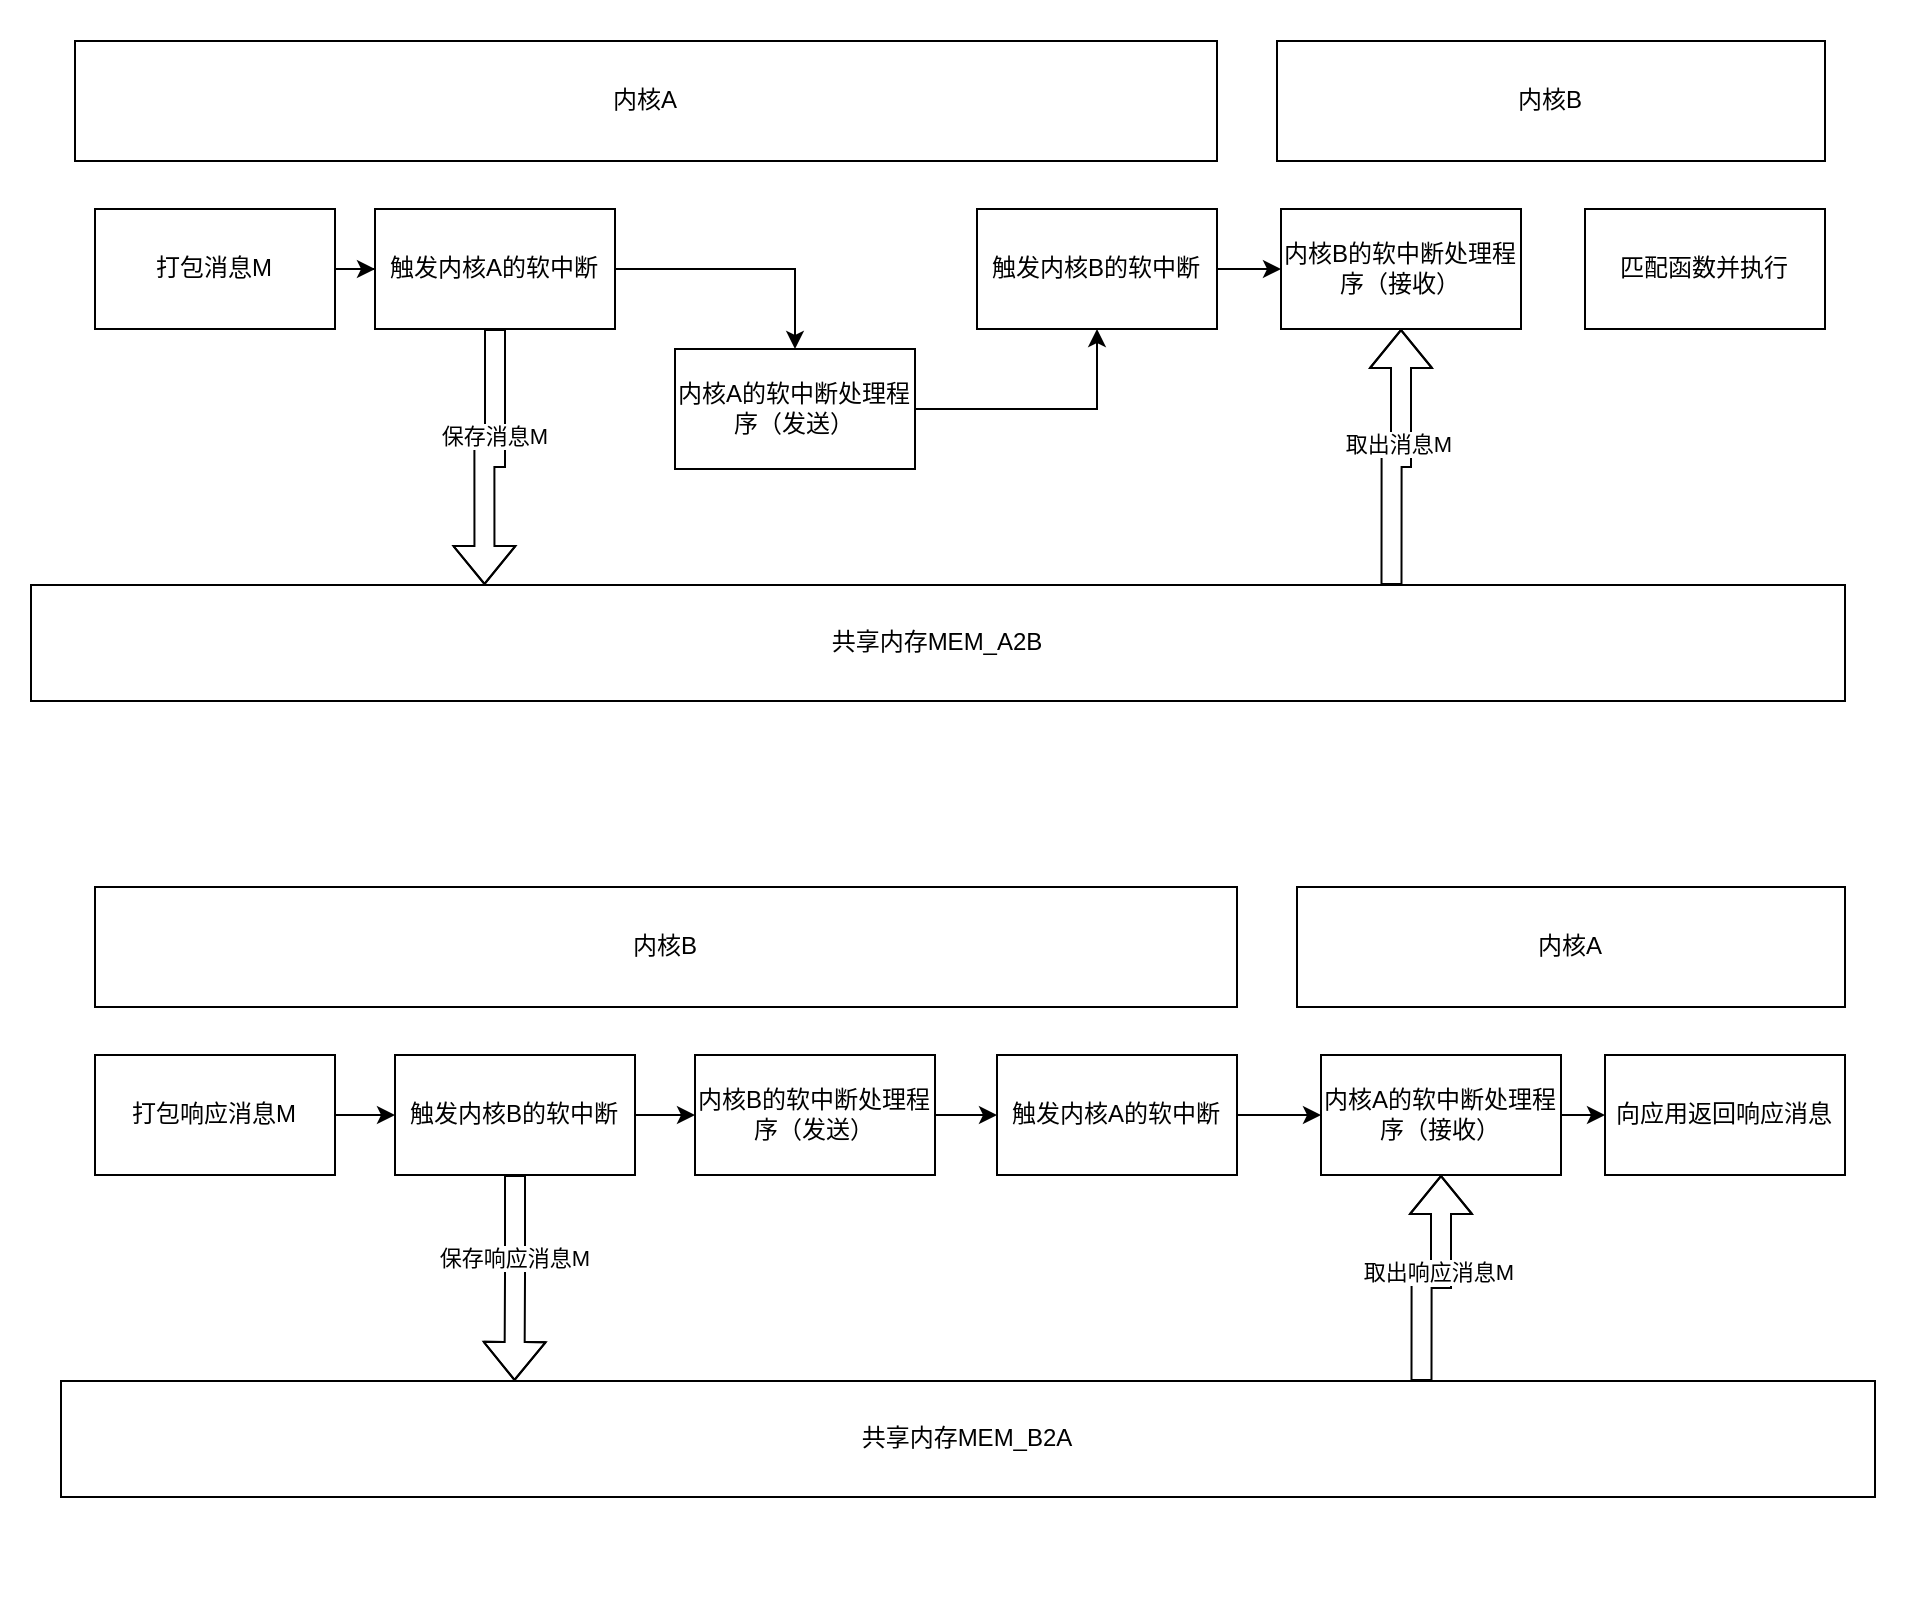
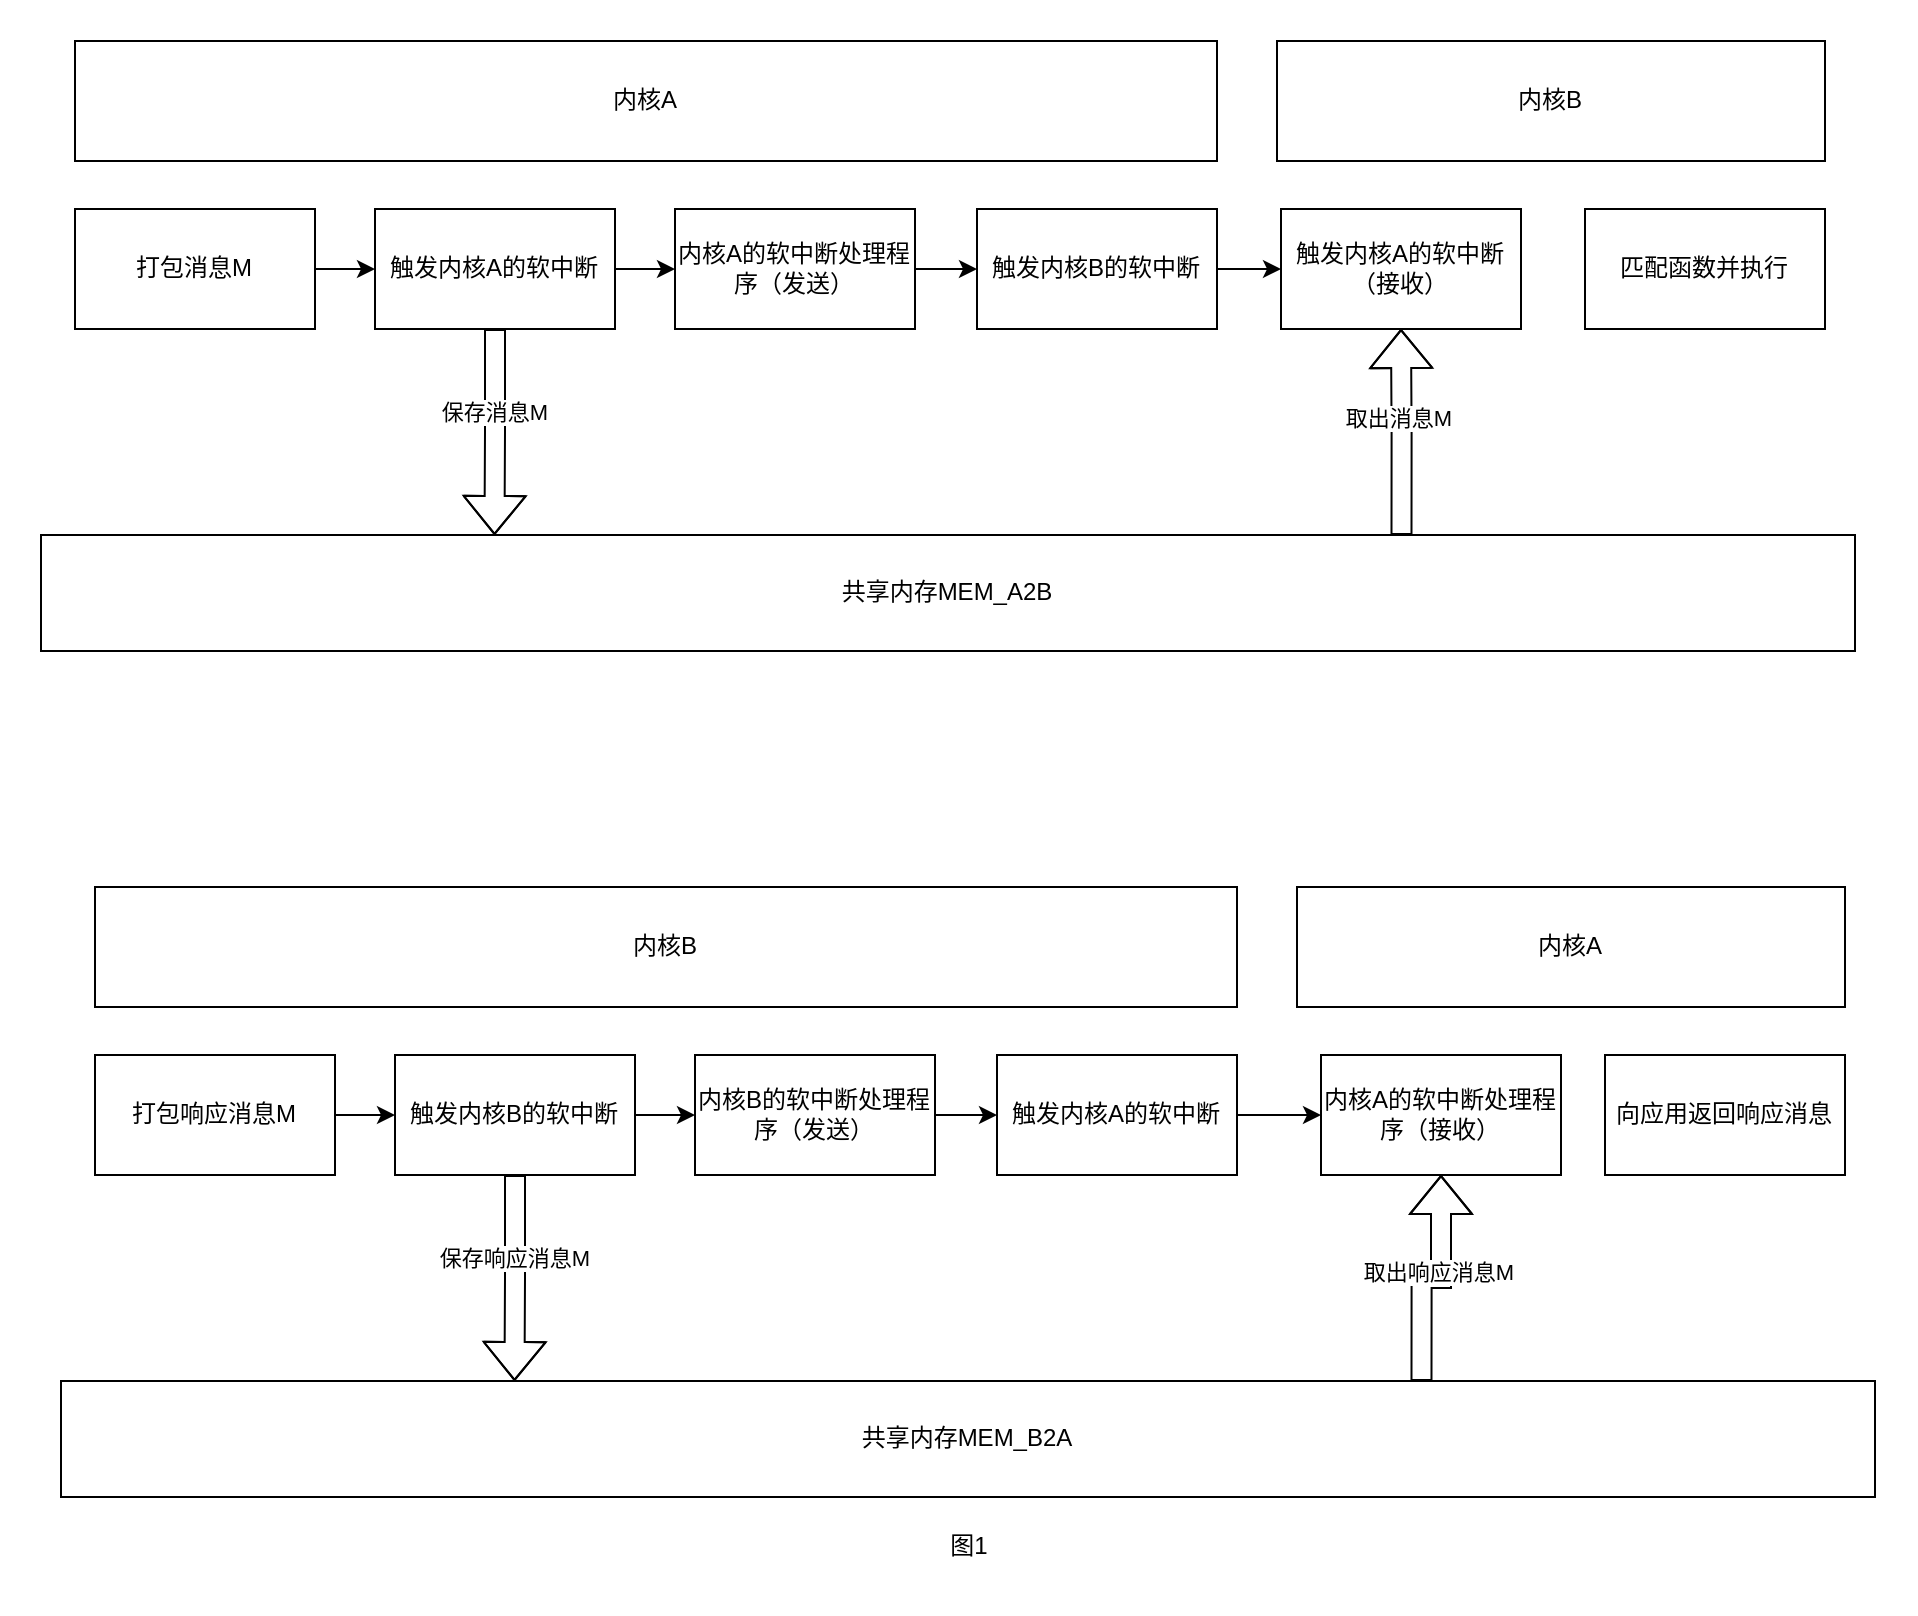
node "打包消息M": moved (215, 269) -> (195, 269)
node "内核B的软中断处理程序（接收）": label "内核B的软中断处理程序（接收）" -> "触发内核A的软中断（接收）"
node "内核A的软中断处理程序（发送）": moved (795, 409) -> (795, 269)
node "共享内存MEM_A2B": moved (938, 643) -> (948, 593)
edge "内核A的软中断处理程序（接收）" -> "向应用返回响应消息": removed
node "图1": added
